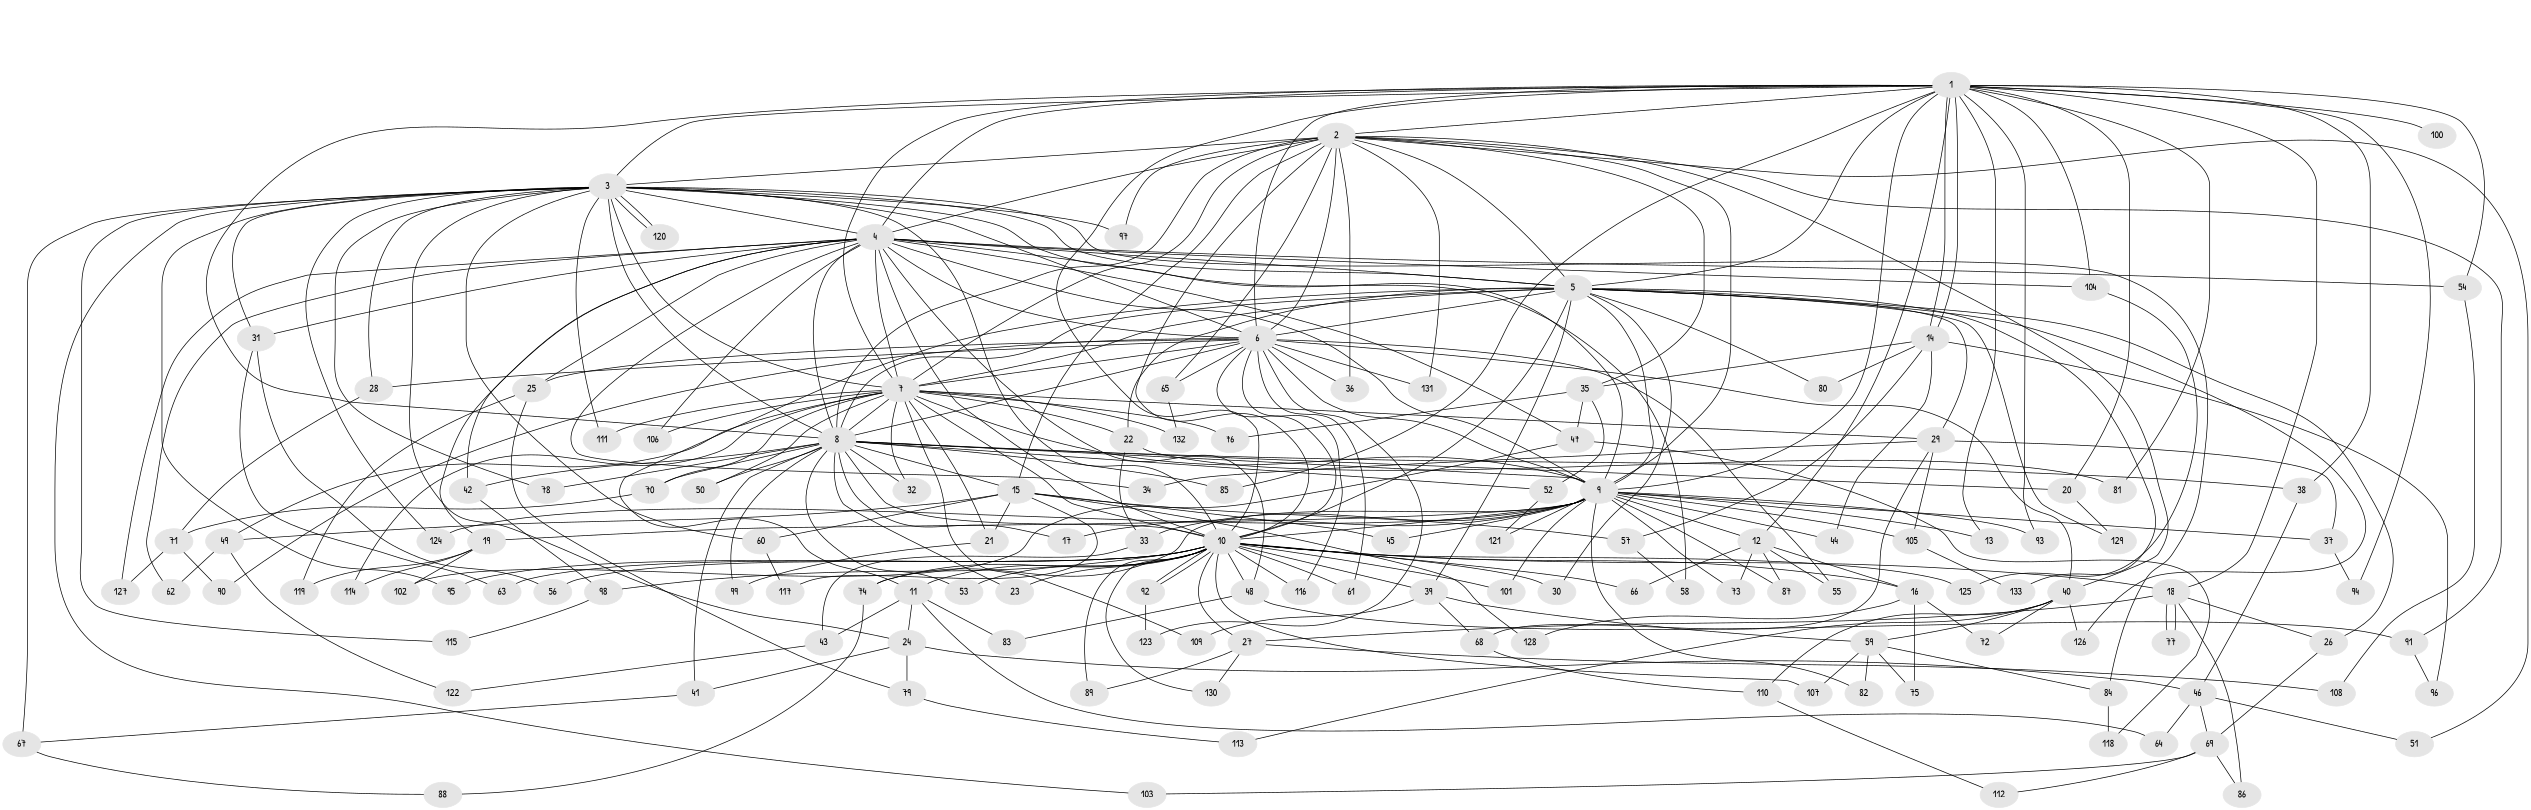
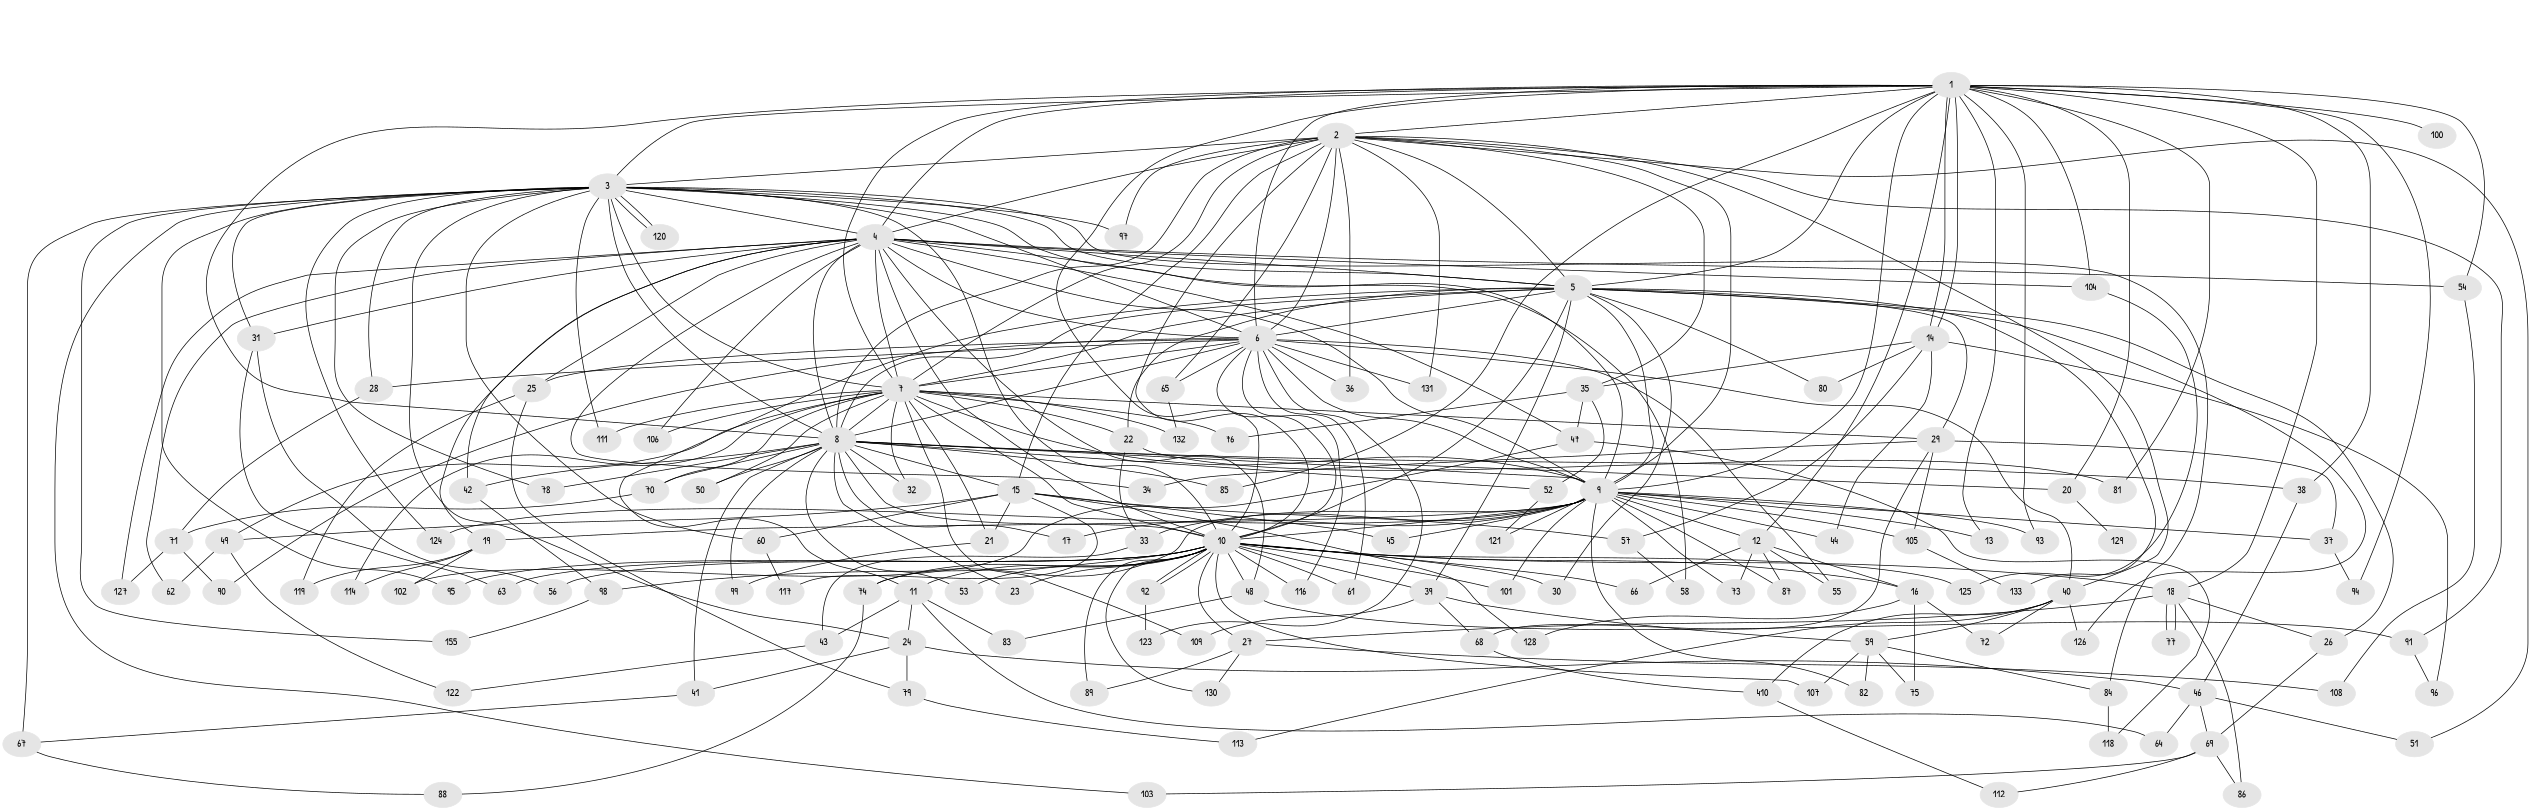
edge "5" -- "129": removed
node "115": label "115" -> "155"
node "110": label "110" -> "410"
